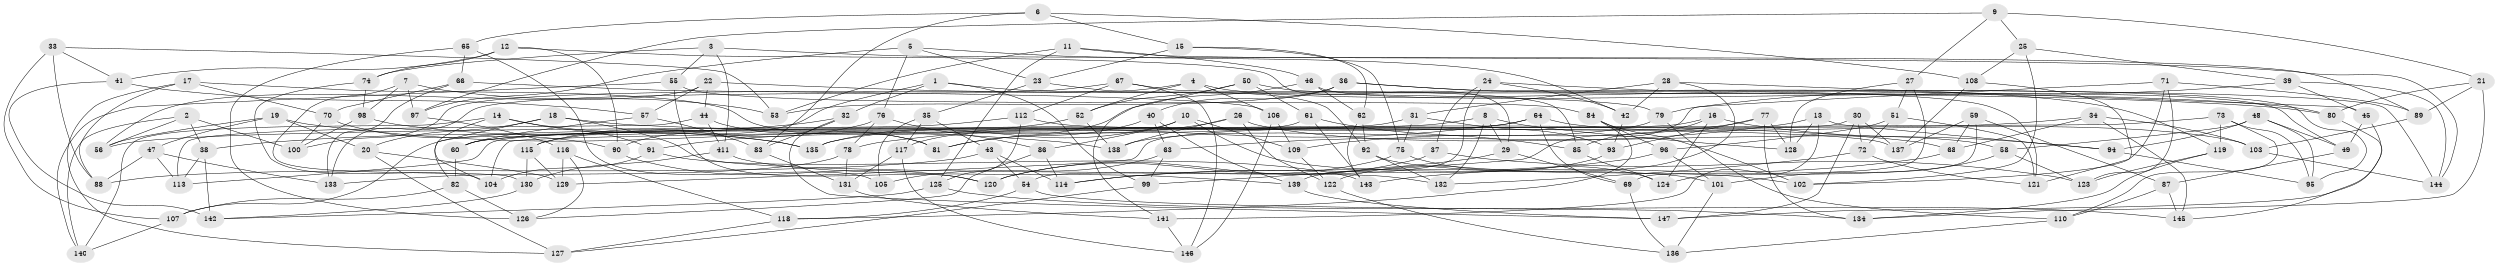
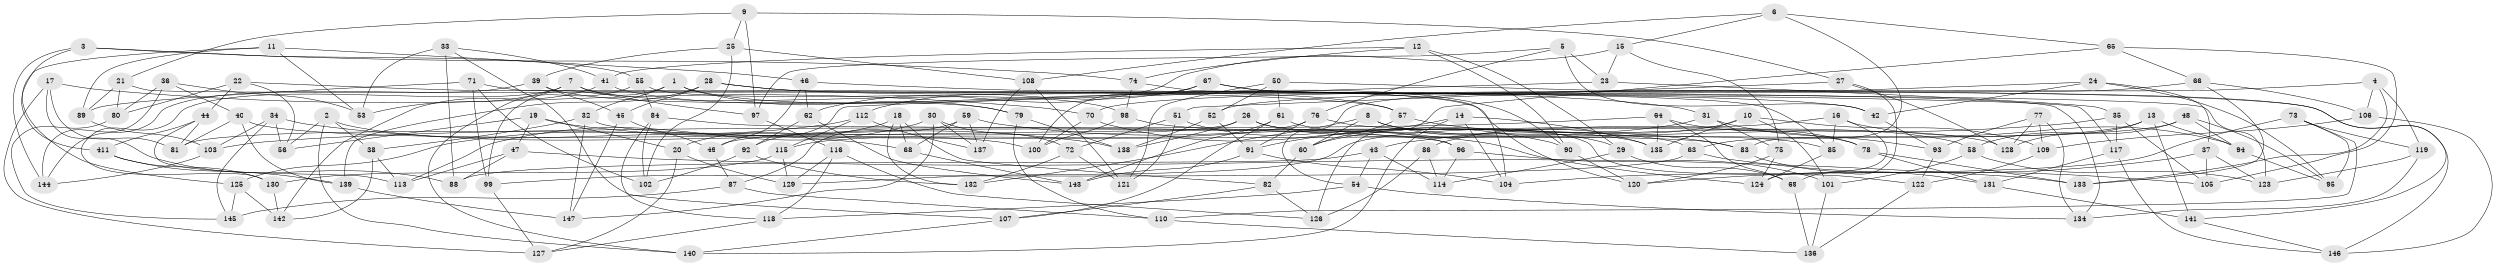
edge "76" -- "86": now "76" -- "91"
edge "37" -- "105": added
